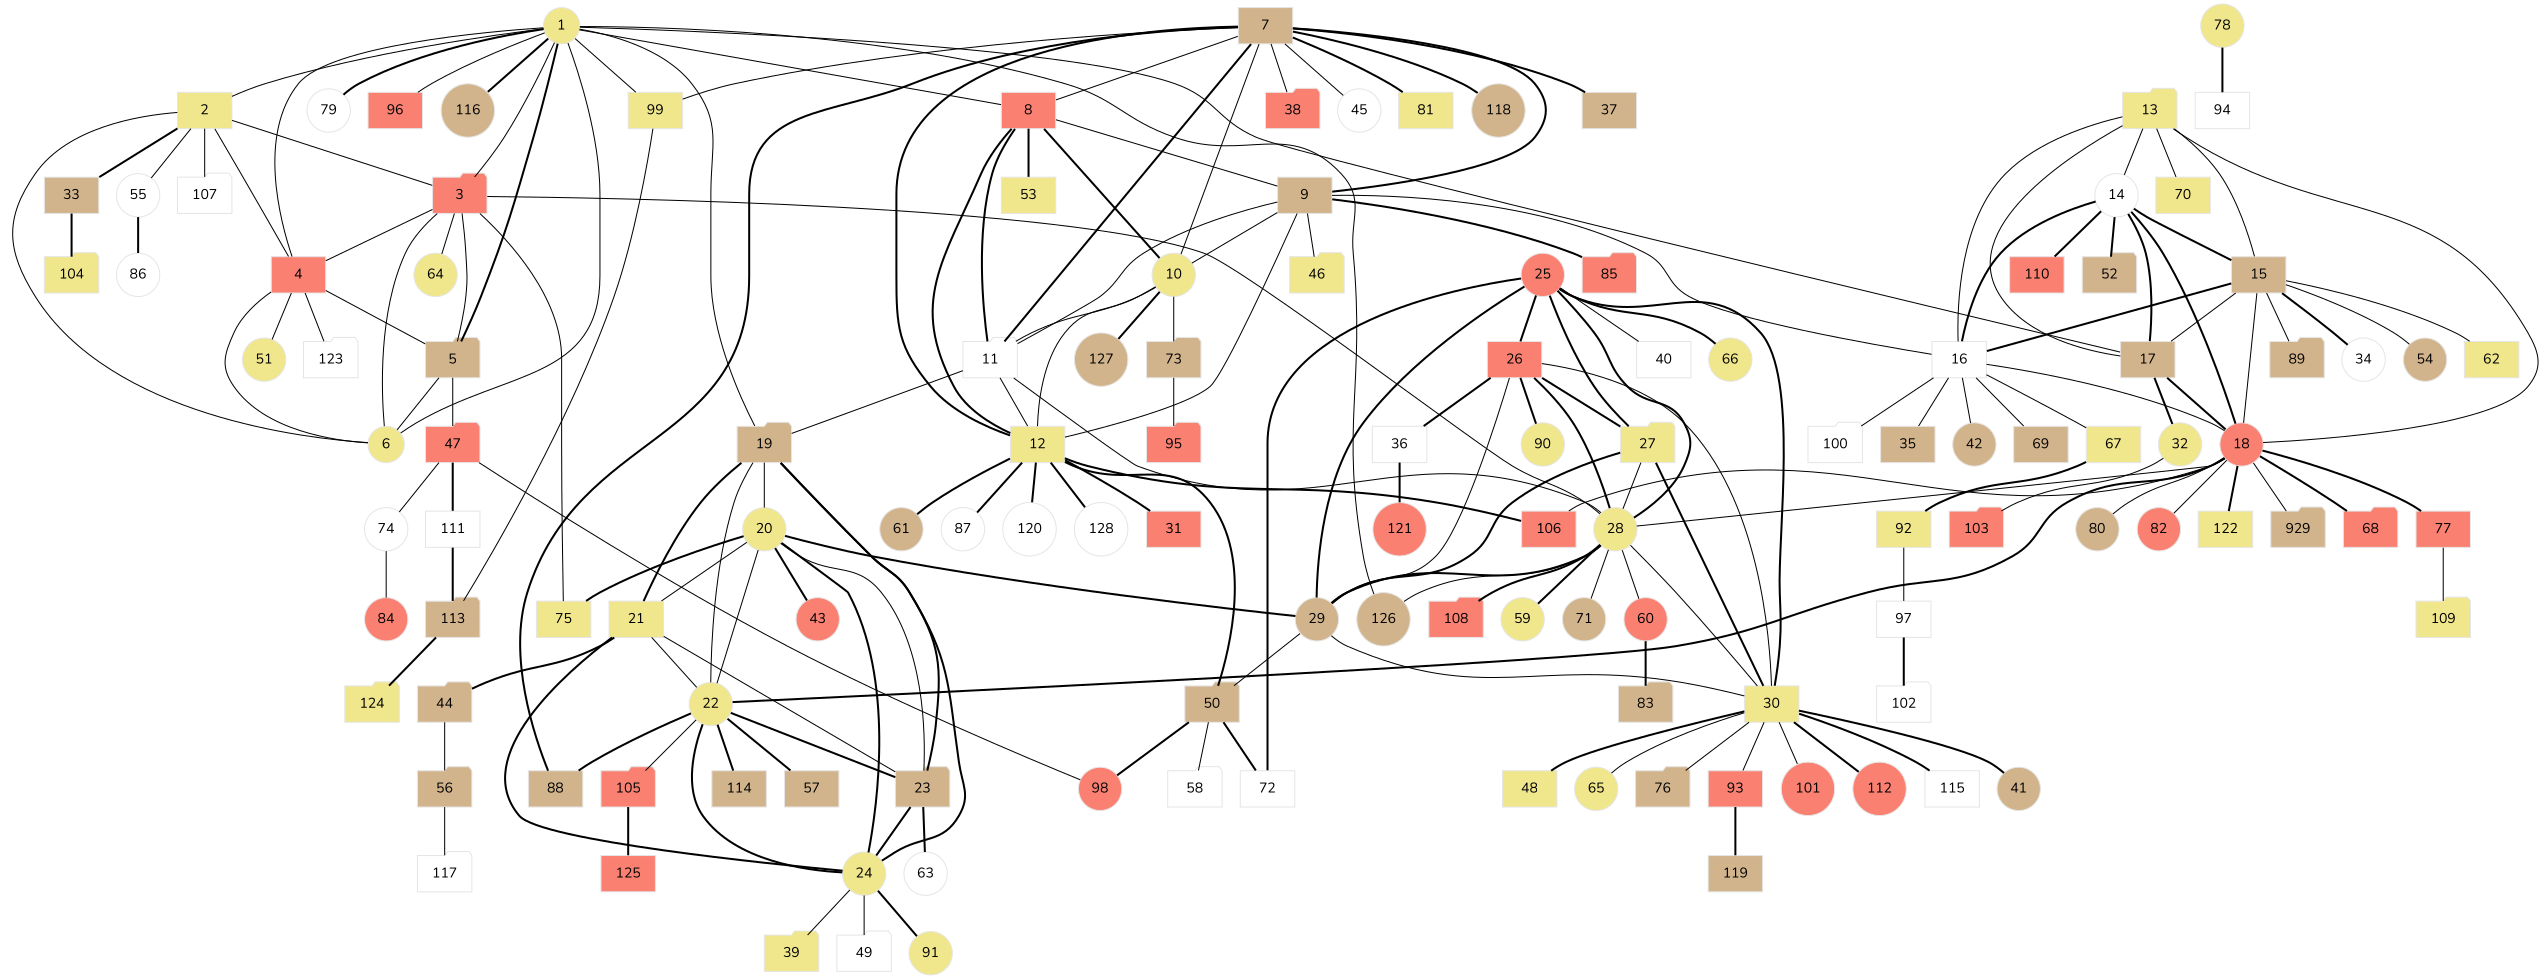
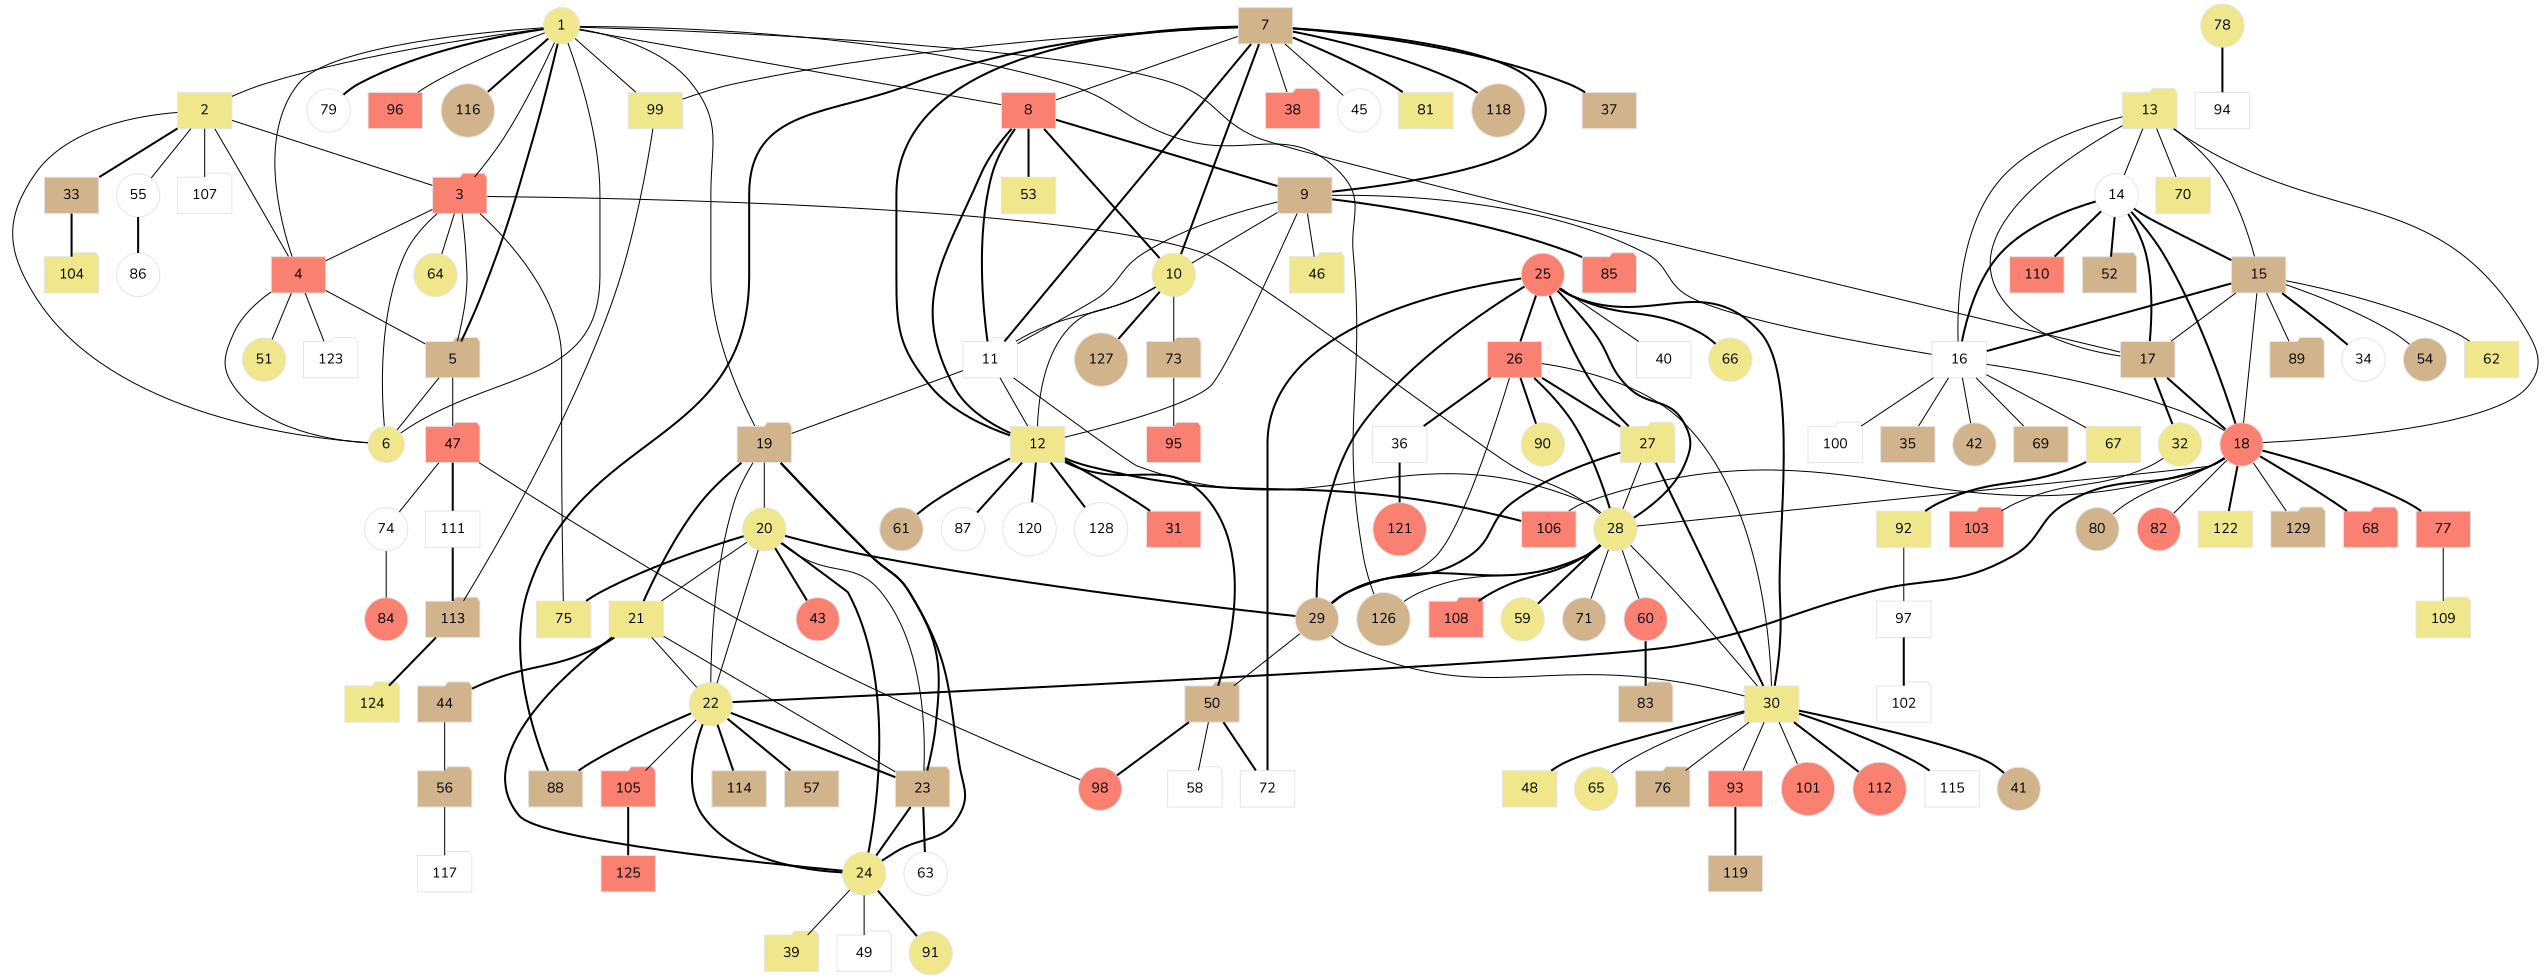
edge "7" -- "10": style solid -> bold
edge "8" -- "9": style solid -> bold
node "929": label "929" -> "129"
